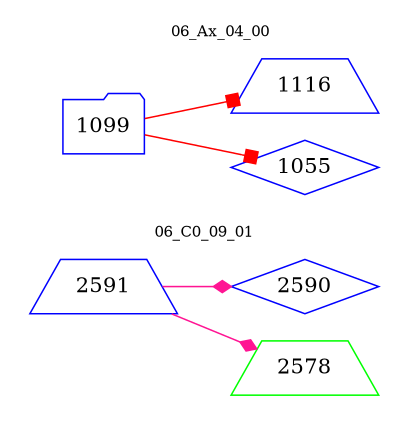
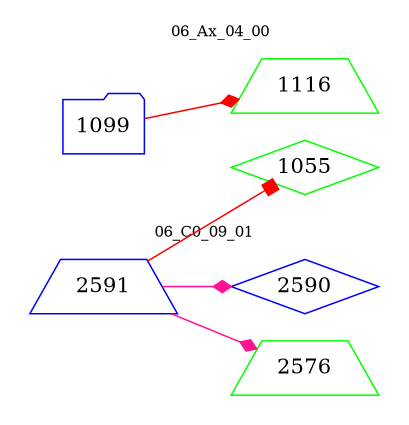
node "1116": color blue -> green
edge "1099" -> "1116": arrowhead box -> diamond
edge "1099" -> "1055": now "2591" -> "1055"
node "1055": color blue -> green
node "2578": label "2578" -> "2576"
